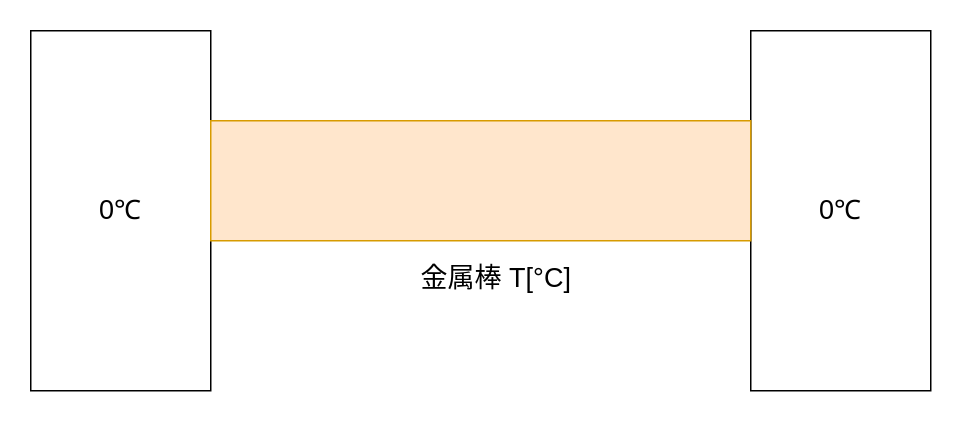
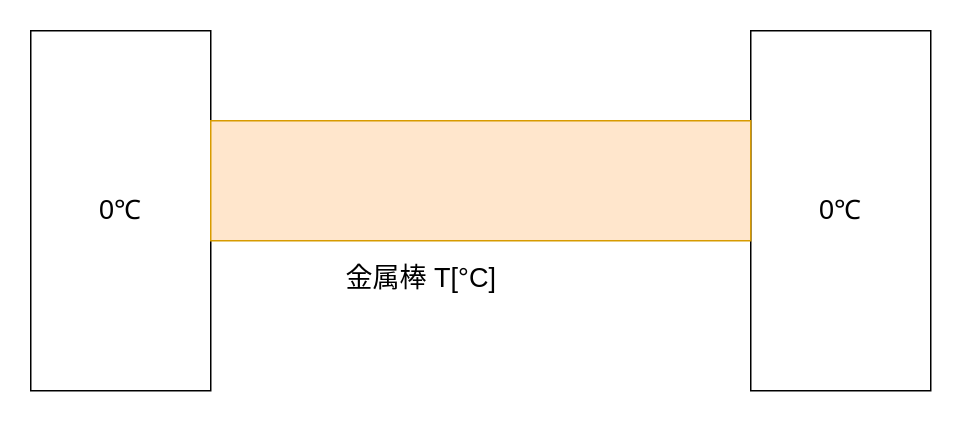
node "金属棒 T[°C]": moved (496, 278) -> (421, 278)
